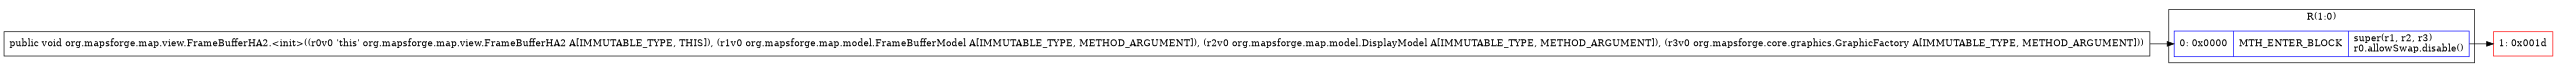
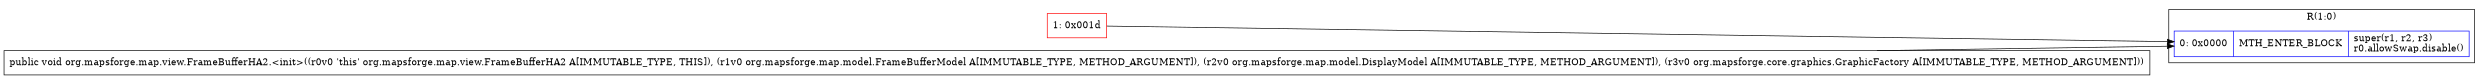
edge "0: 0x0000" -> "1: 0x001d": reversed
